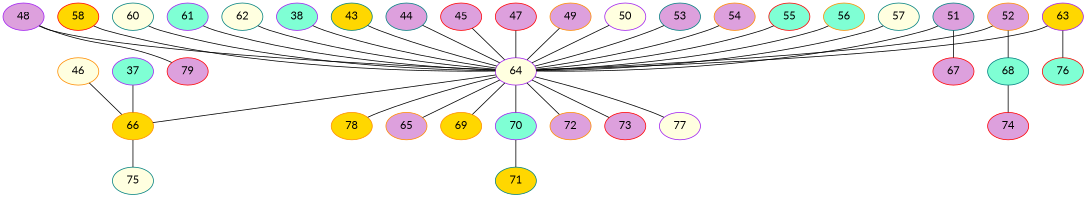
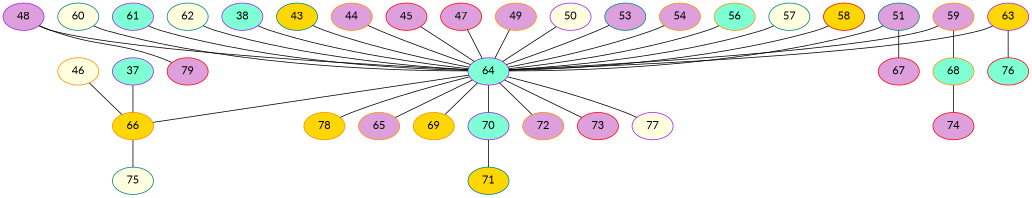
node "44": color teal -> darkorange
node "55": removed
node "52": label "52" -> "59"
node "64": fillcolor lightyellow -> aquamarine
node "68": color teal -> darkorange
